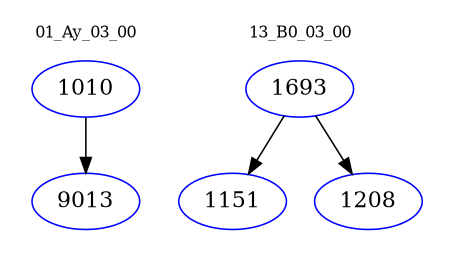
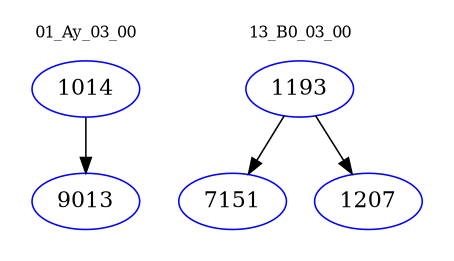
node "1010": label "1010" -> "1014"
node "1693": label "1693" -> "1193"
node "1151": label "1151" -> "7151"
node "1208": label "1208" -> "1207"
